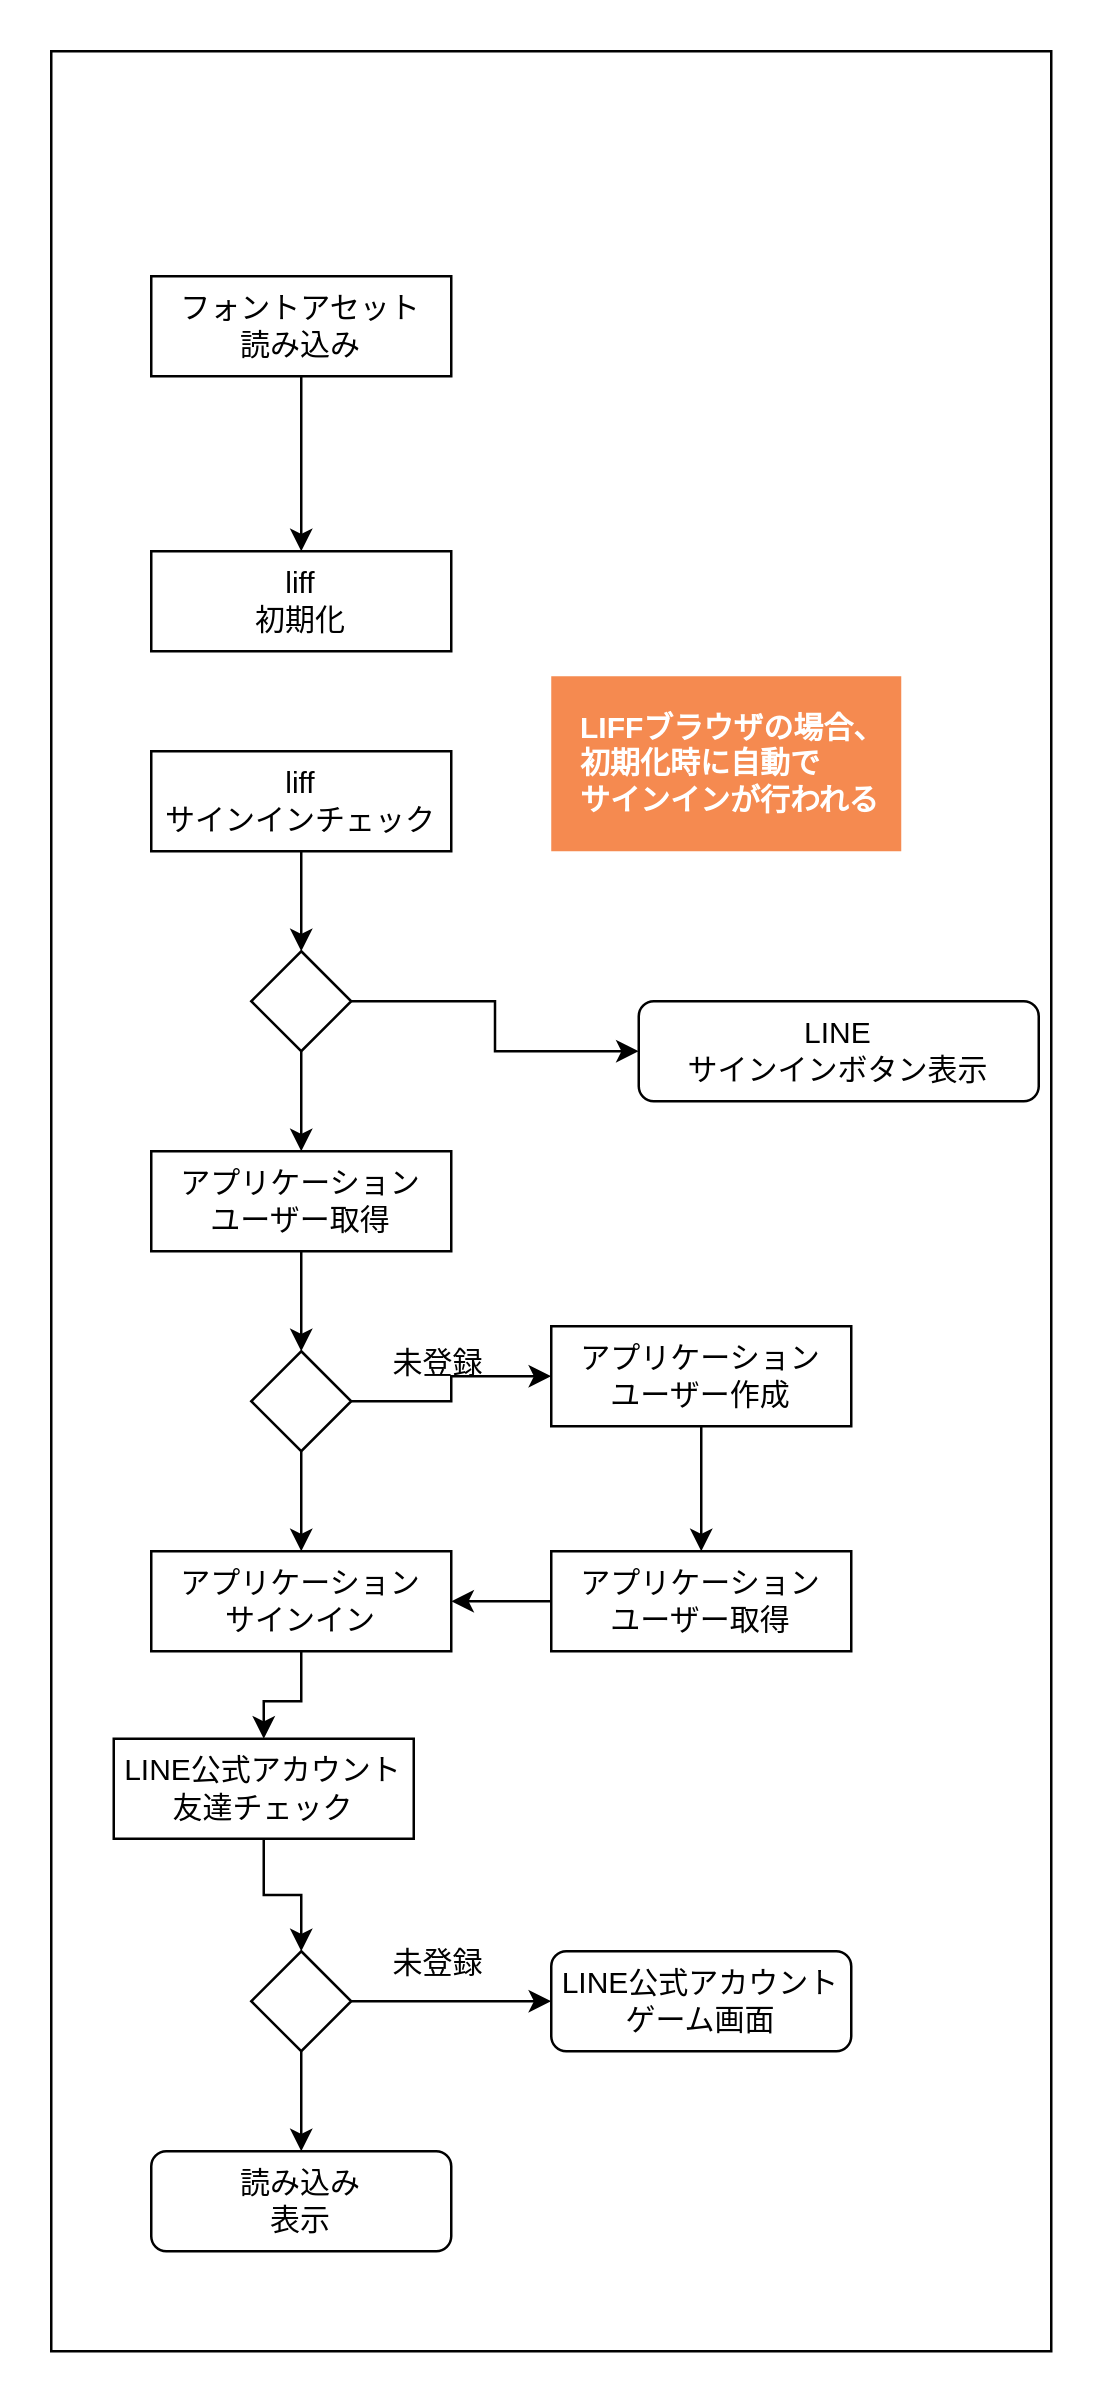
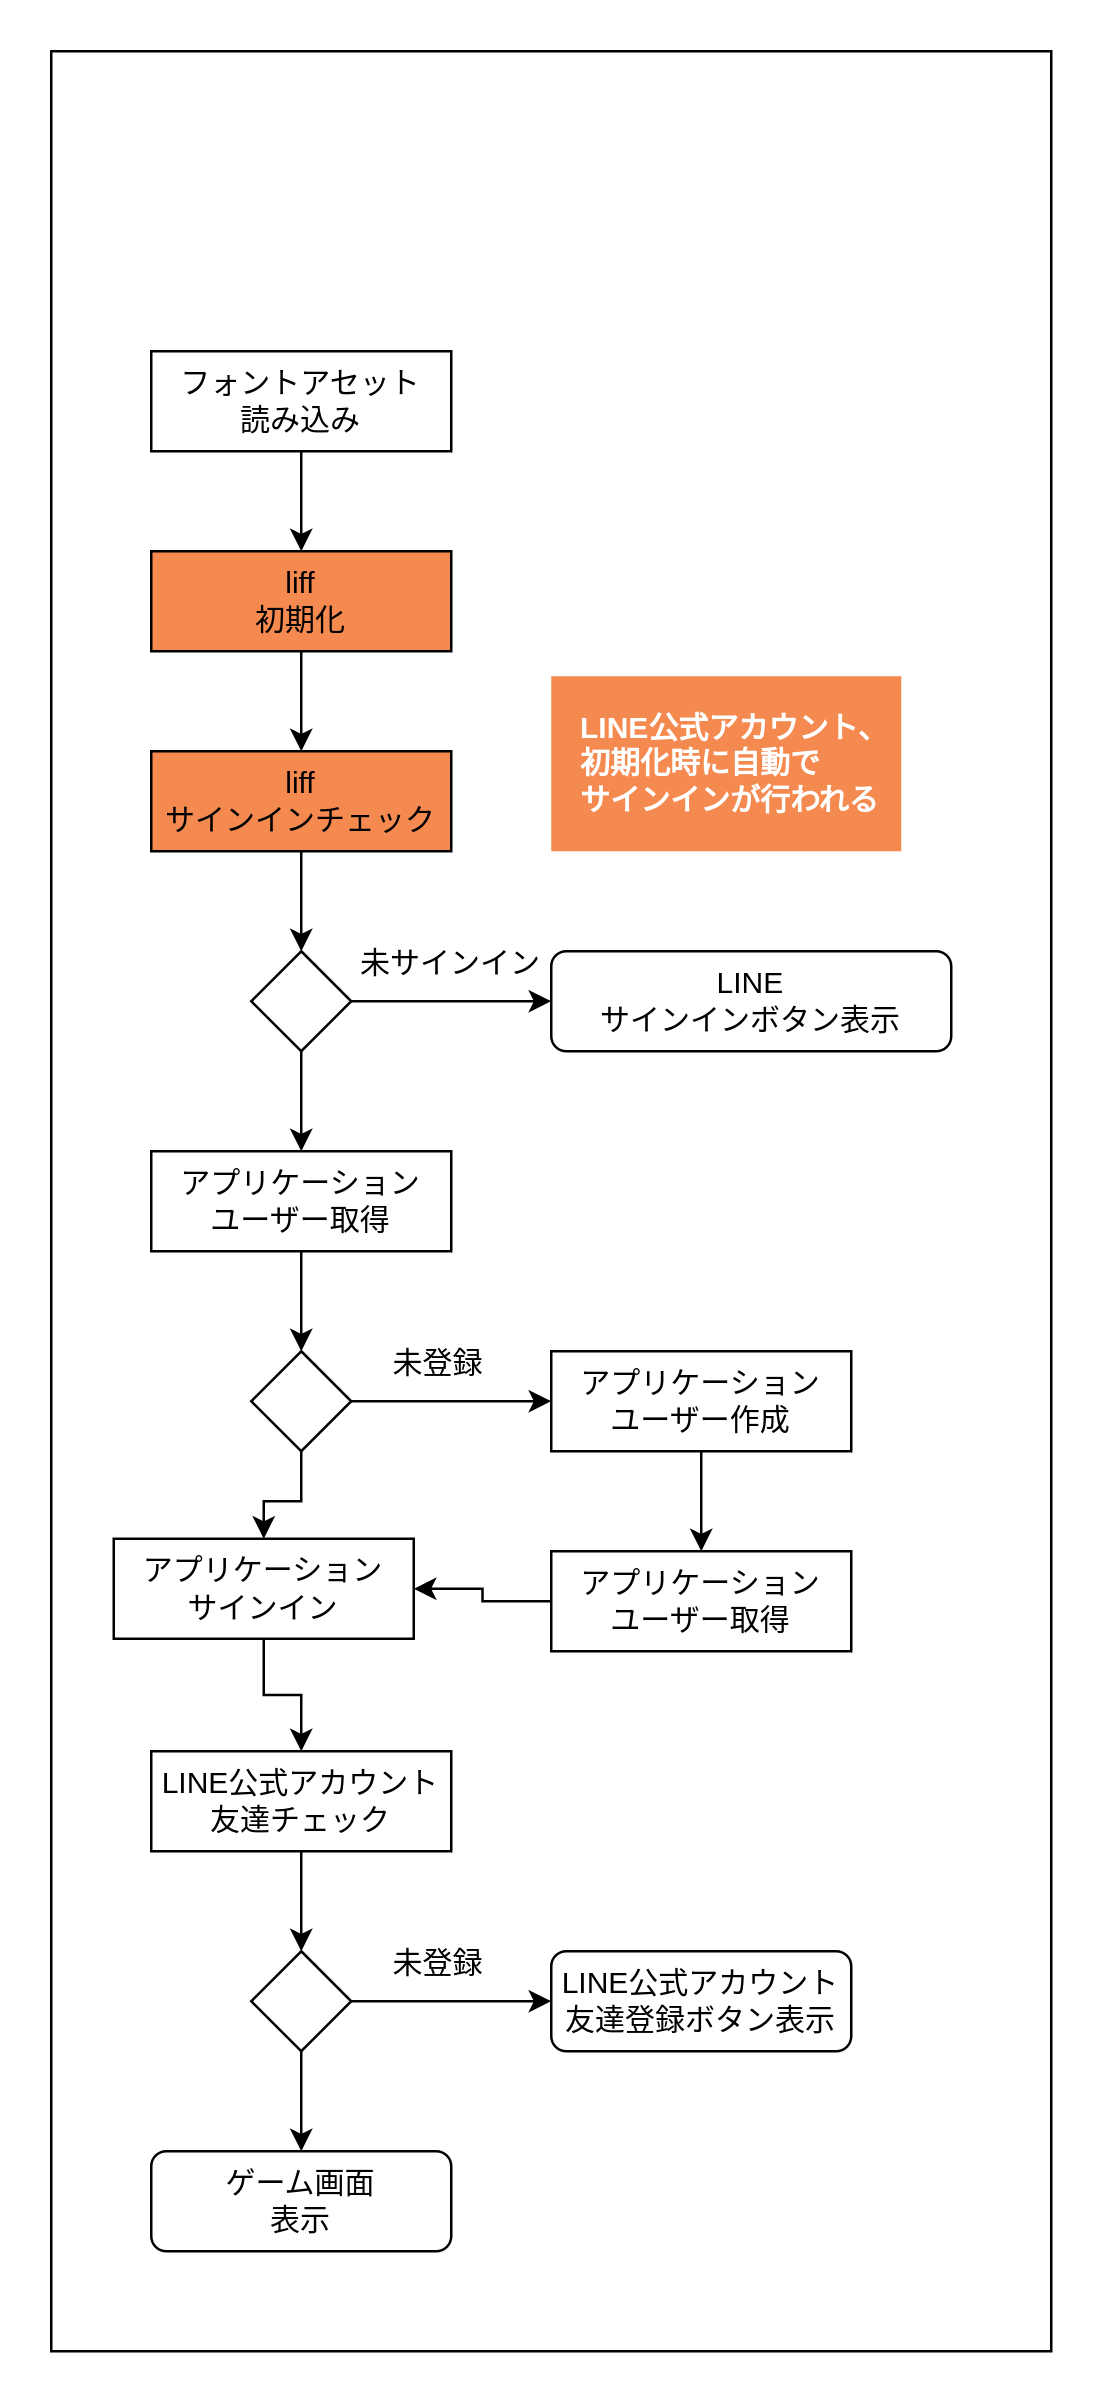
node "フォントアセット 読み込み": moved (301, 326) -> (301, 401)
node "liff 初期化": fillcolor #ffffff -> #f58a50
edge "liff 初期化" -> "liff サインインチェック": added
node "LIFFブラウザの場合、 初期化時に自動で サインインが行われる": label "LIFFブラウザの場合、 初期化時に自動で サインインが行われる" -> "LINE公式アカウント、 初期化時に自動で サインインが行われる"
node "liff サインインチェック": fillcolor #ffffff -> #f58a50
node "未サインイン": added
node "LINE サインインボタン表示": moved (839, 1051) -> (751, 1001)
node "アプリケーション ユーザー作成": moved (701, 1376) -> (701, 1401)
node "アプリケーション サインイン": moved (301, 1601) -> (264, 1589)
node "LINE公式アカウント 友達チェック": moved (264, 1789) -> (301, 1801)
node "LINE公式アカウント ゲーム画面": label "LINE公式アカウント ゲーム画面" -> "LINE公式アカウント 友達登録ボタン表示"
node "読み込み 表示": label "読み込み 表示" -> "ゲーム画面 表示"
